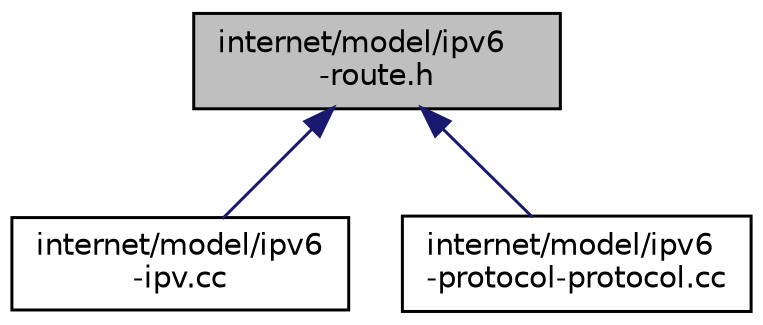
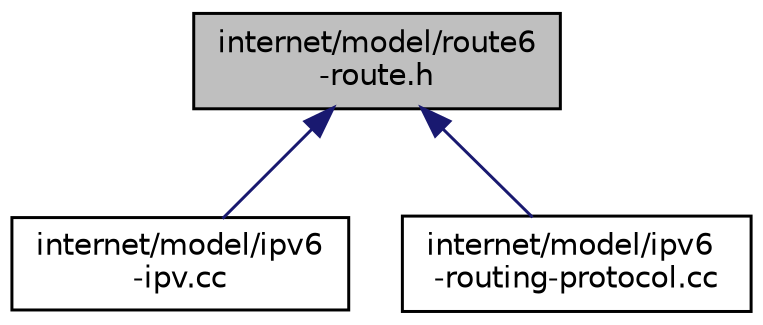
node "internet/model/ipv6 -route.h": label "internet/model/ipv6 -route.h" -> "internet/model/route6 -route.h"
node "internet/model/ipv6 -protocol-protocol.cc": label "internet/model/ipv6 -protocol-protocol.cc" -> "internet/model/ipv6 -routing-protocol.cc"
